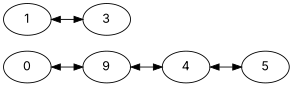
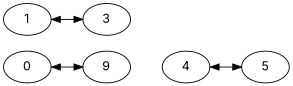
edge "9" -- "4": removed
